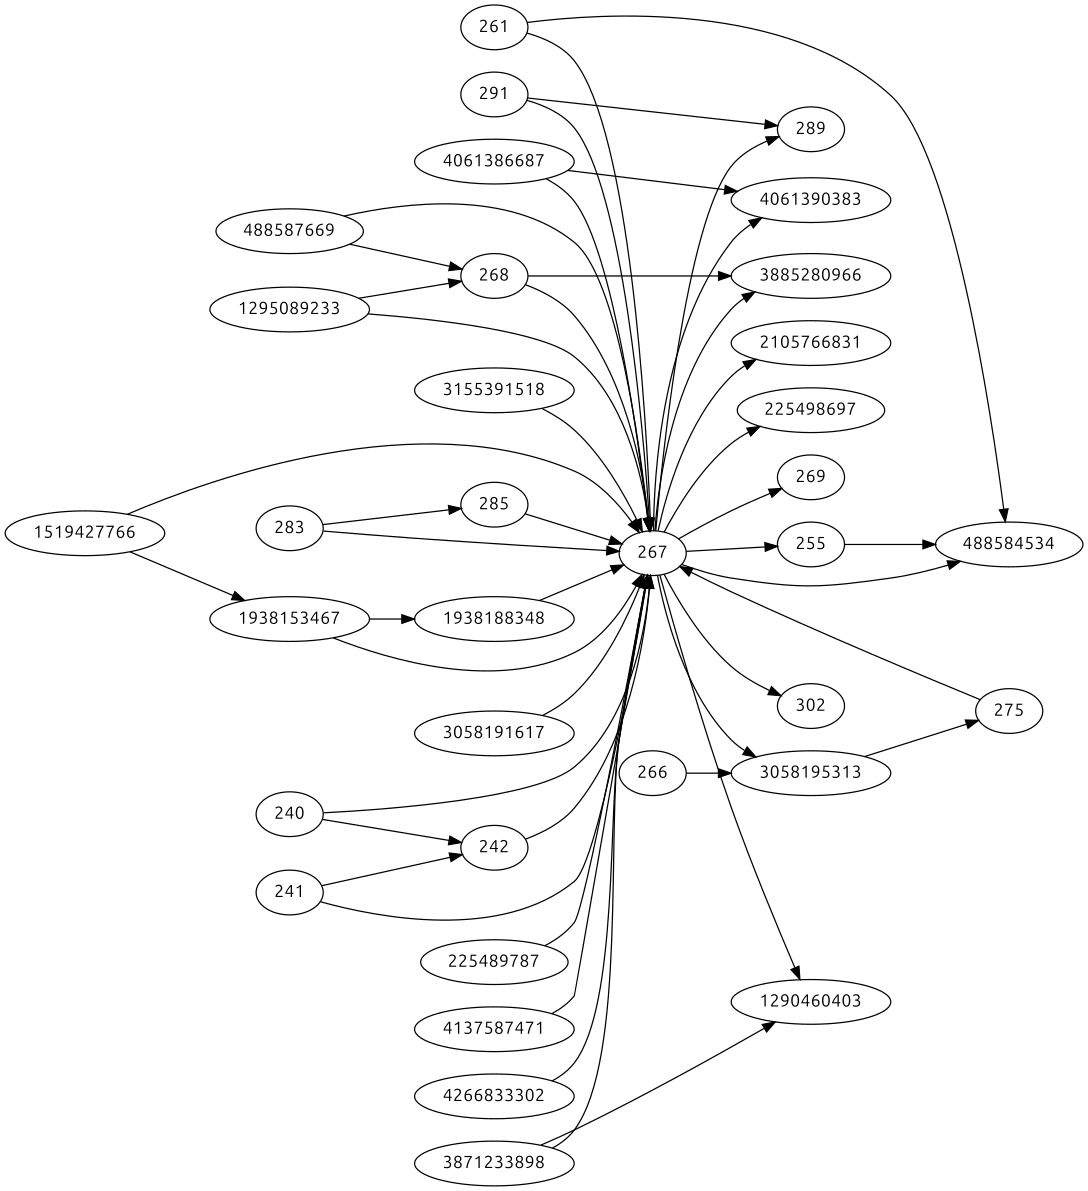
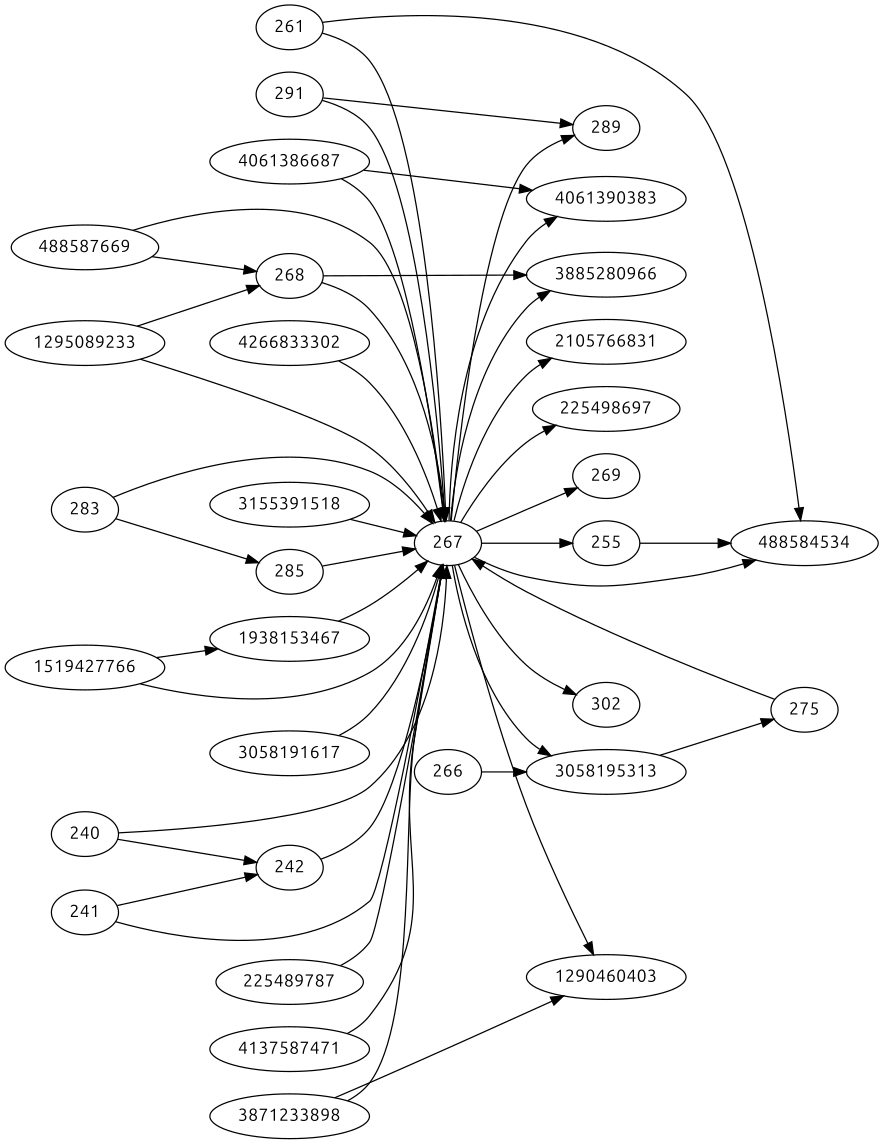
node "1938188348": removed
